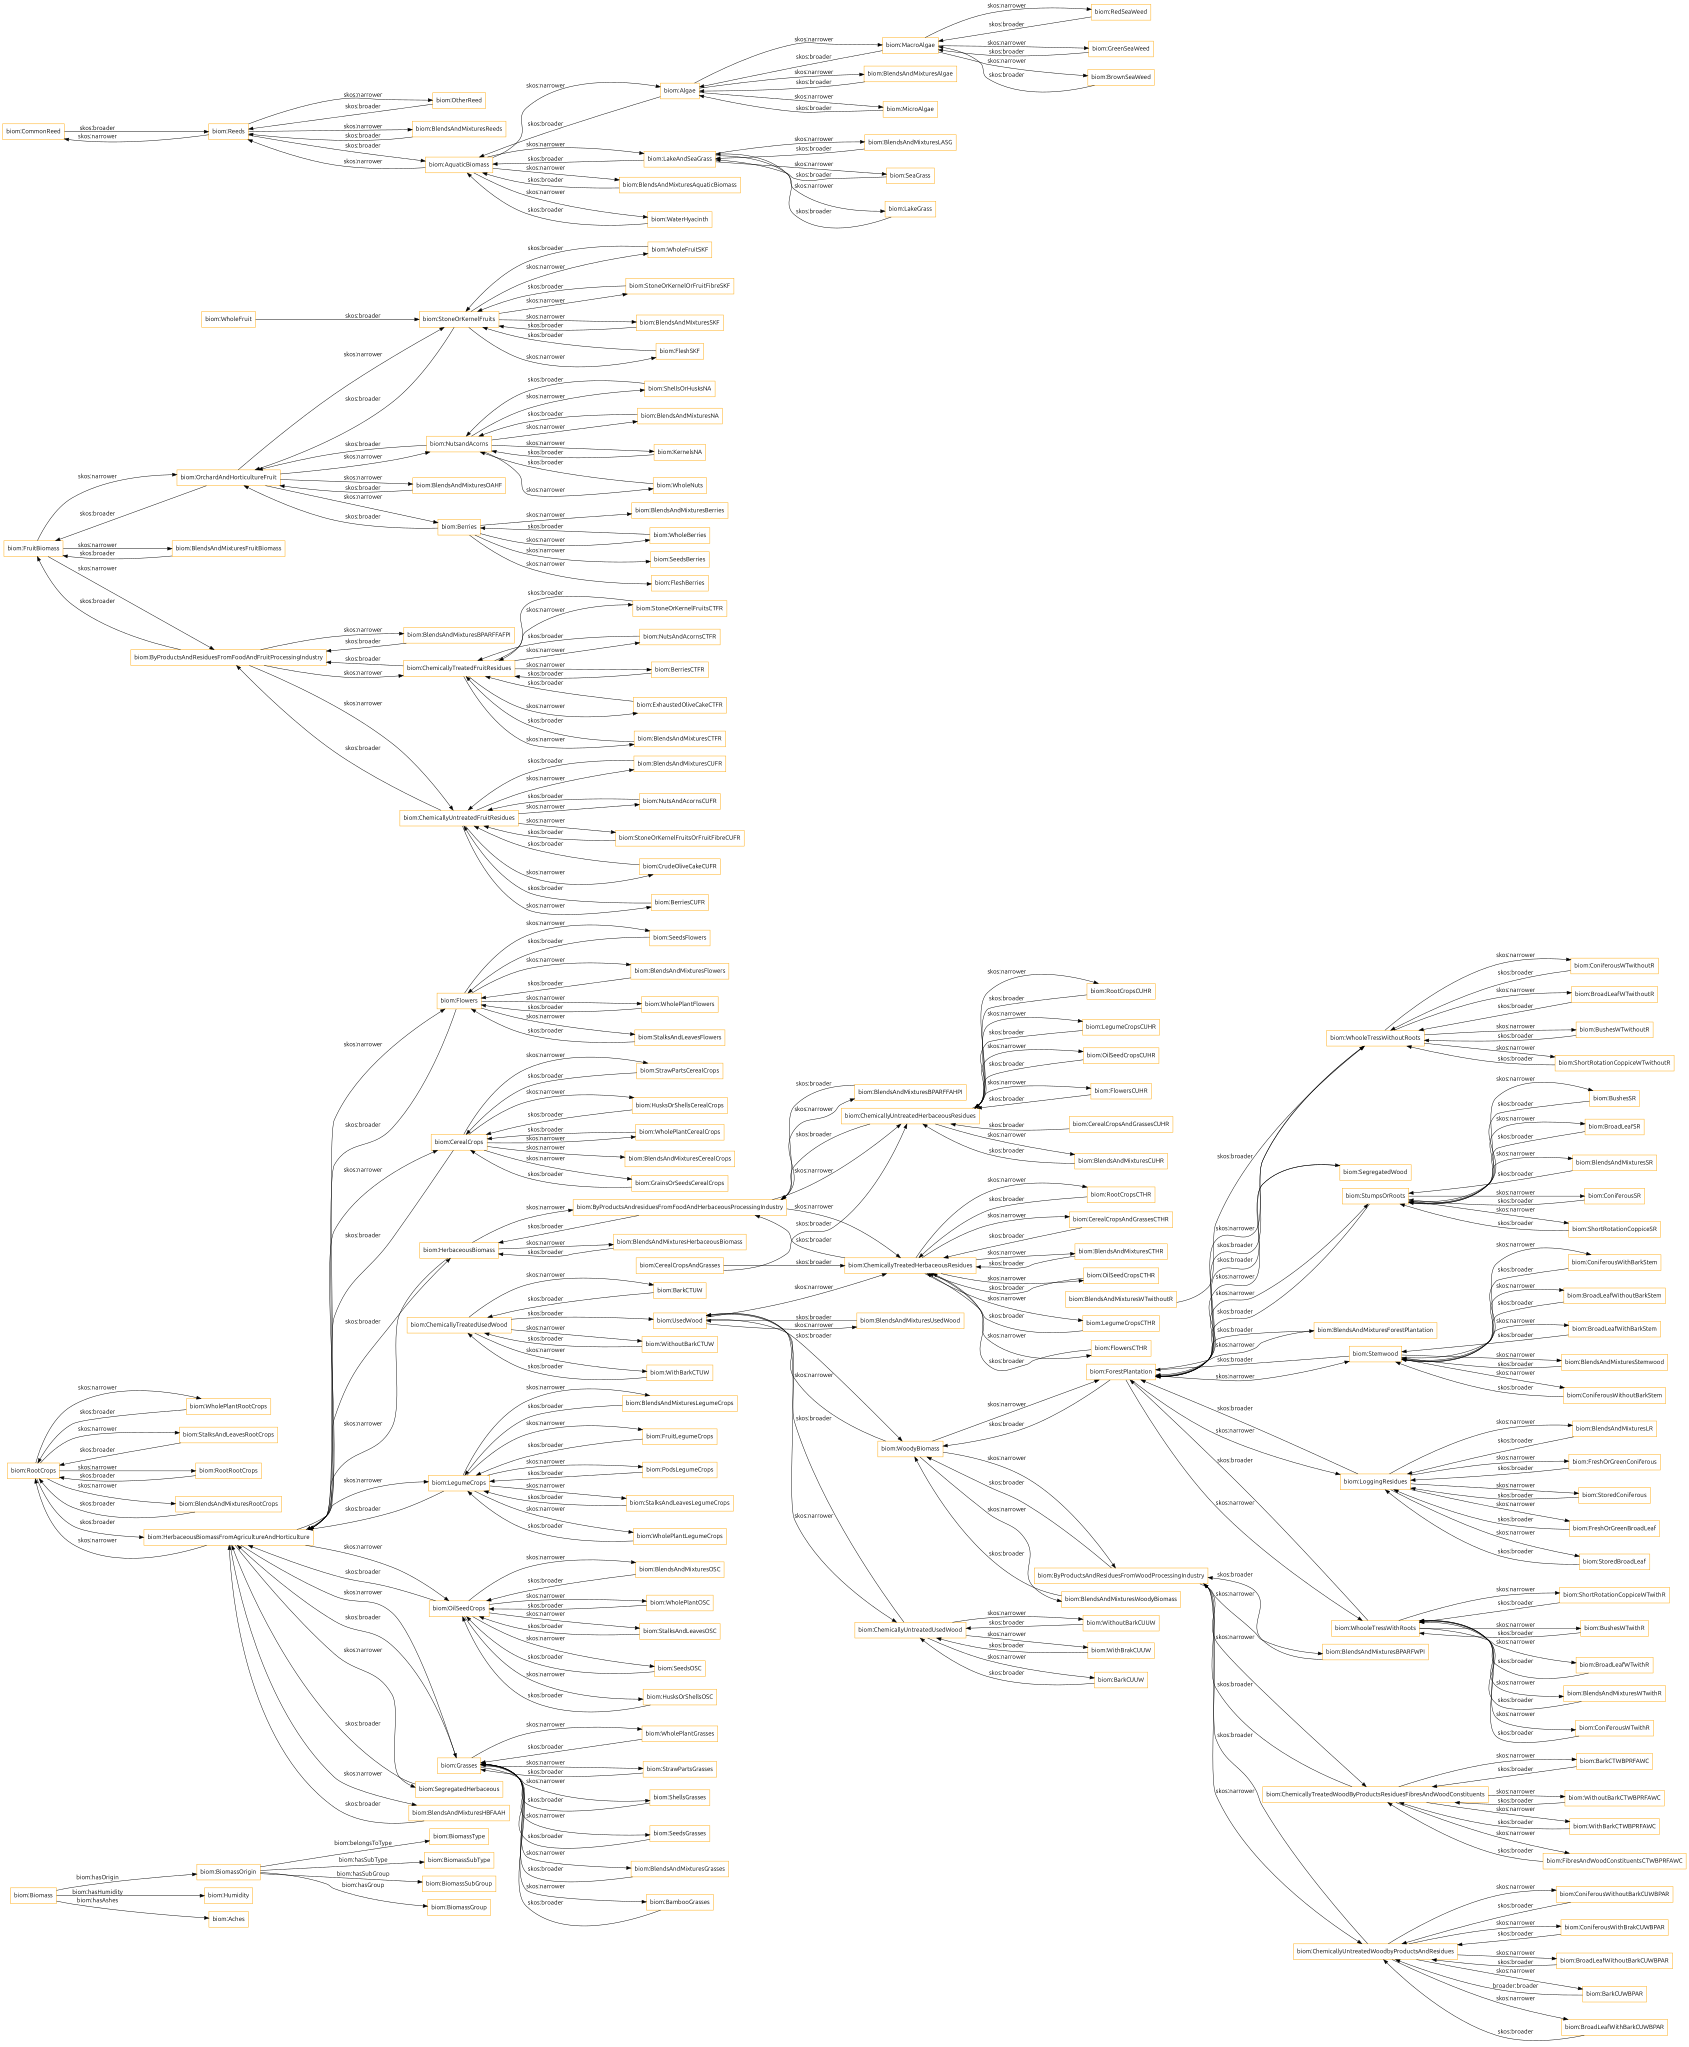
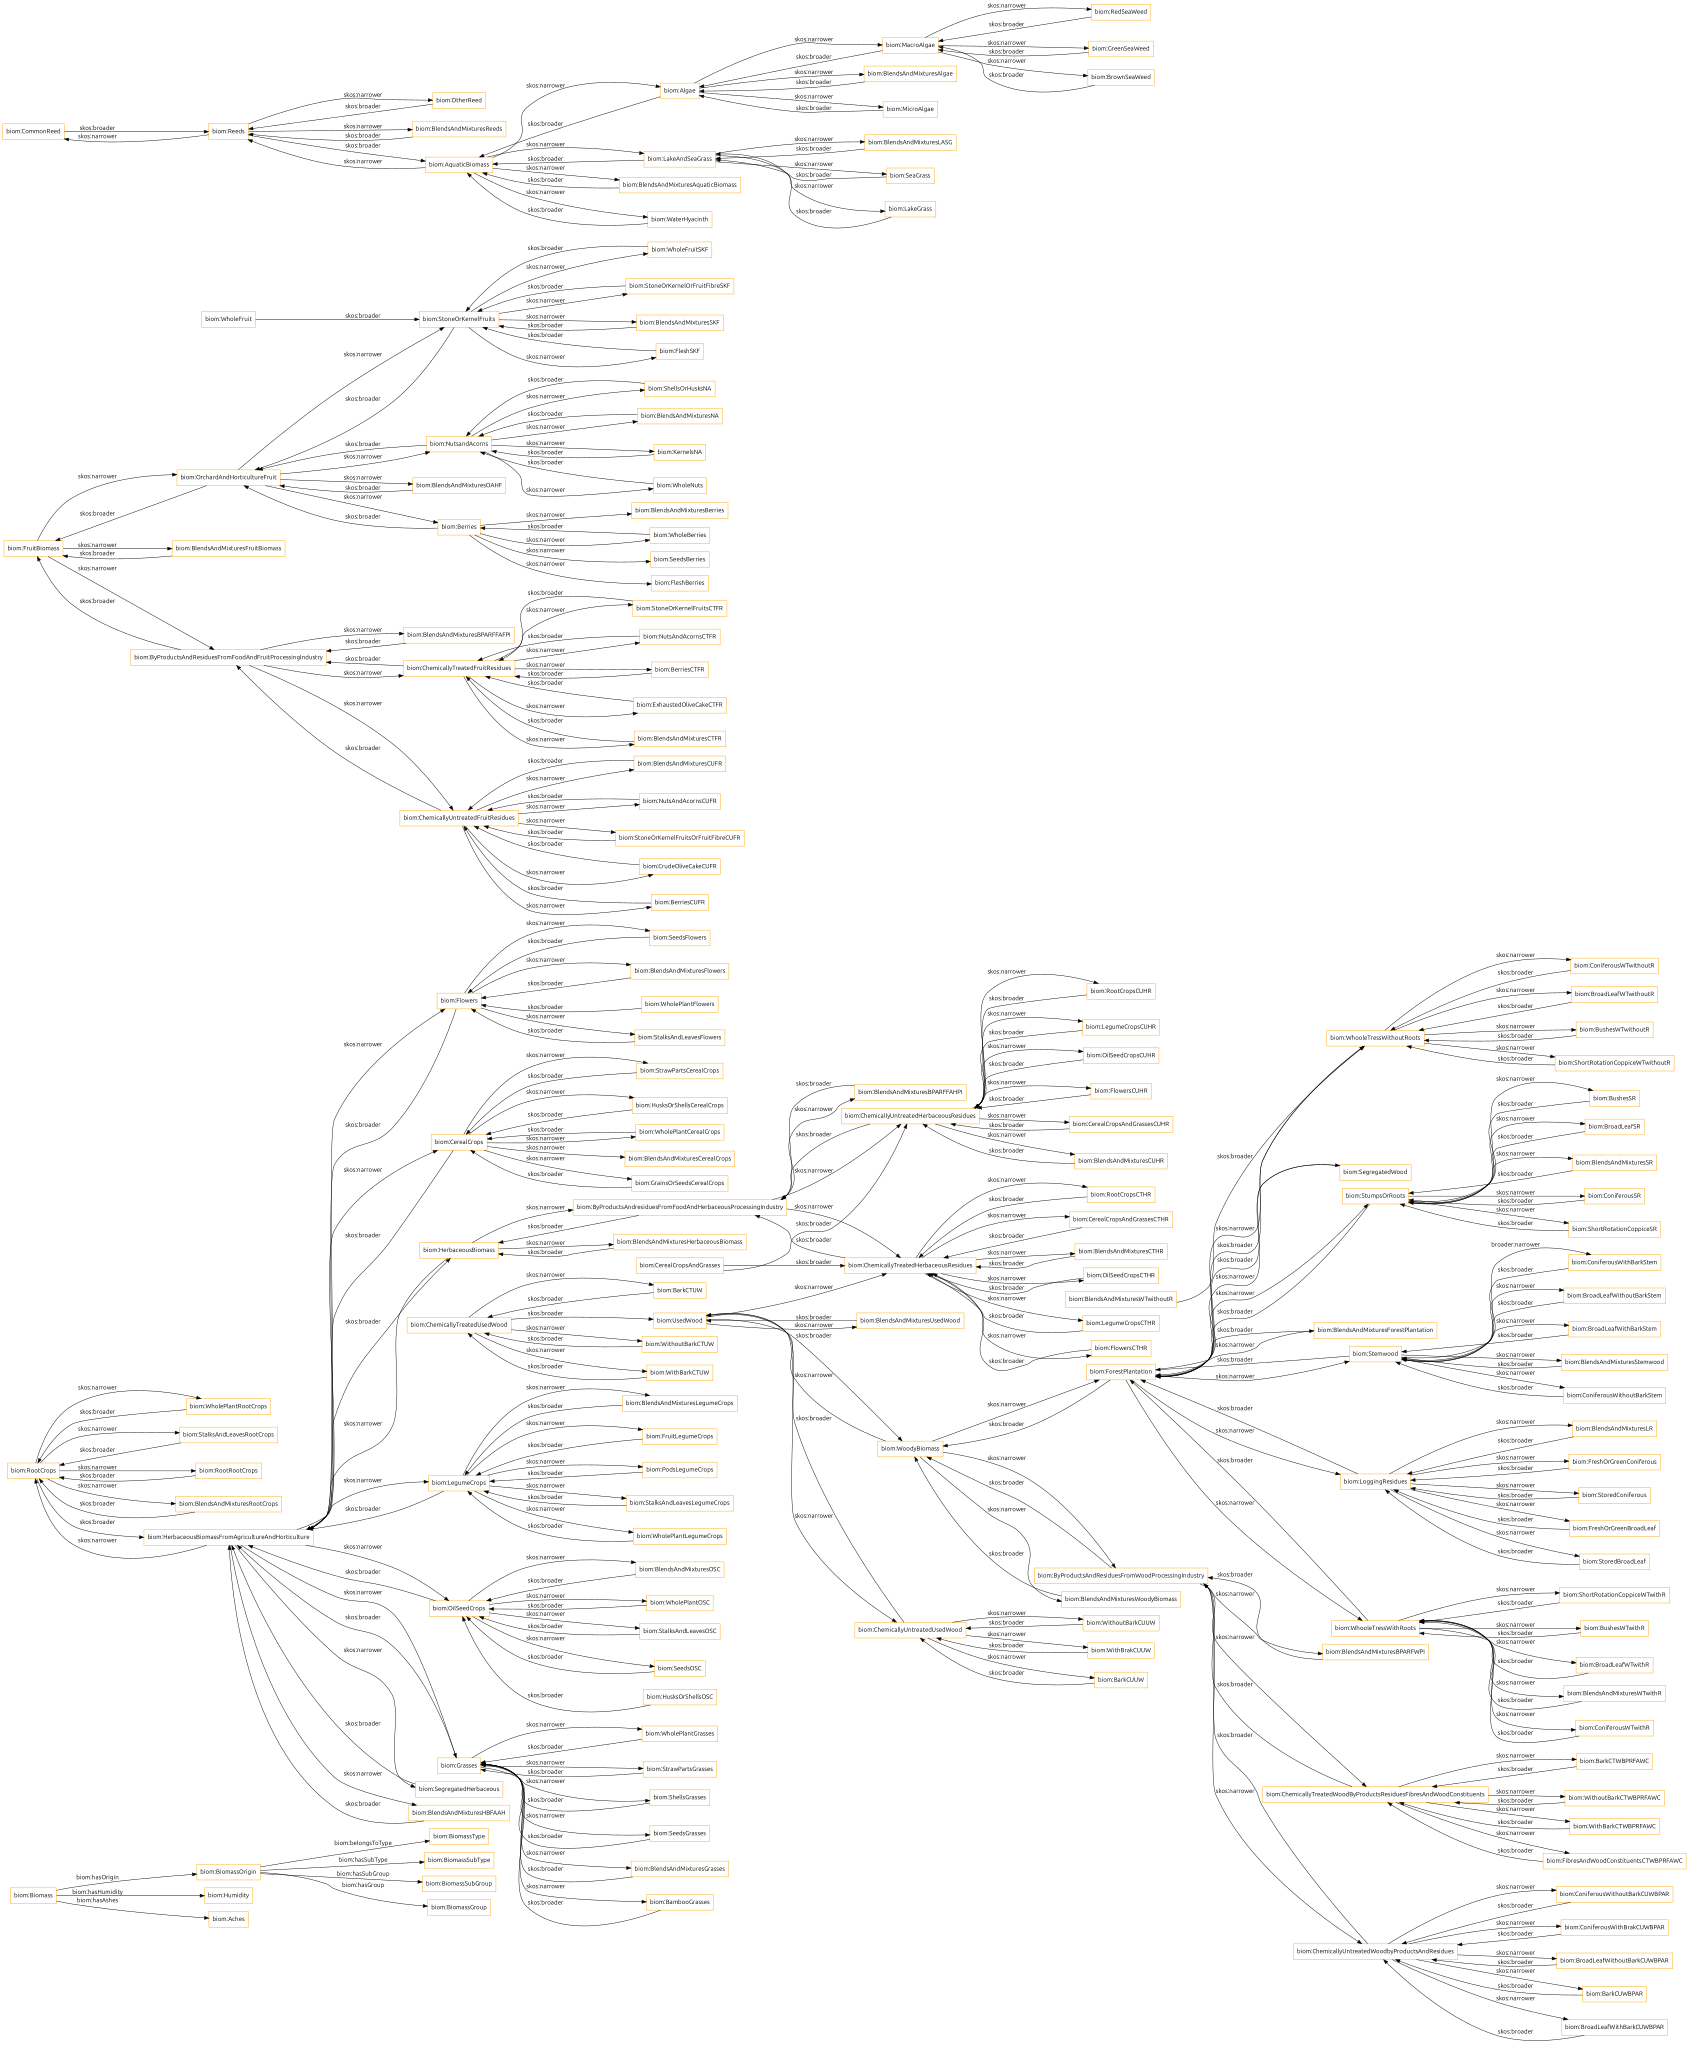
edge "biom:Flowers" -> "biom:WholePlantFlowers": removed, label "skos:narrower"
edge "biom:ChemicallyUntreatedHerbaceousResidues" -> "biom:CerealCropsAndGrassesCUHR": added, label "skos:narrower"
edge "biom:Stemwood" -> "biom:ConiferousWithBarkStem": label "skos:narrower" -> "broader:narrower"
edge "biom:OilSeedCrops" -> "biom:HusksOrShellsOSC": removed, label "skos:narrower"
edge "biom:BarkCUWBPAR" -> "biom:ChemicallyUntreatedWoodbyProductsAndResidues": label "broader:broader" -> "skos:broader"
